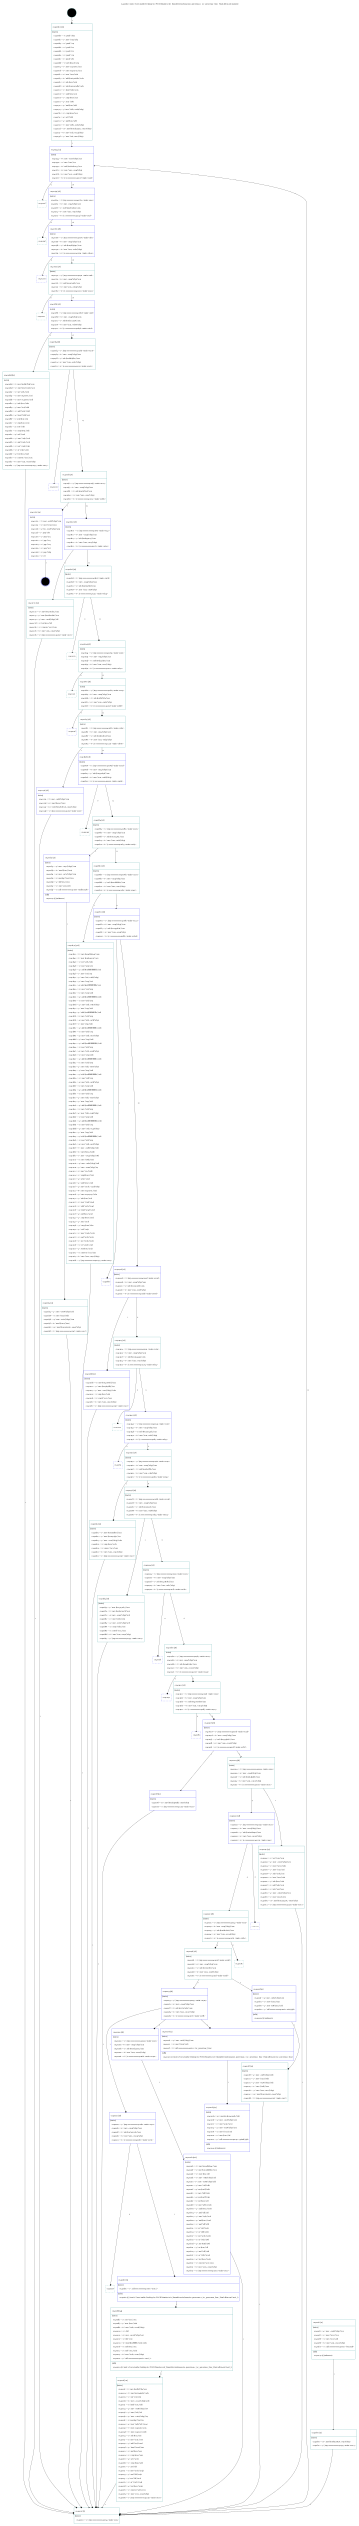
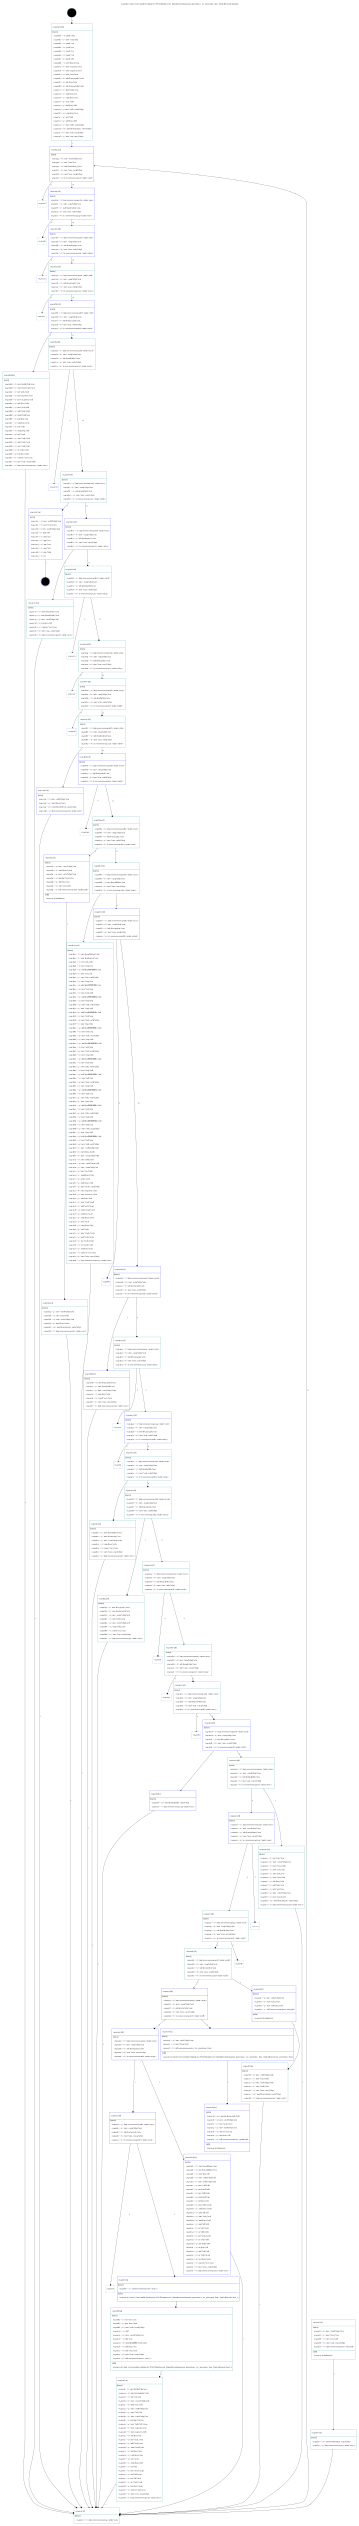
edge "0x401a74 [28]" -> "0x401aac [28]": now "0x401a90 [28]" -> "0x401aac [28]"
